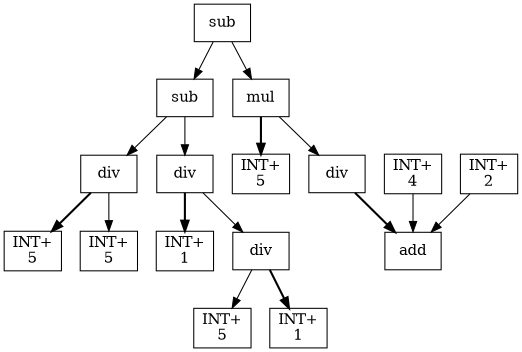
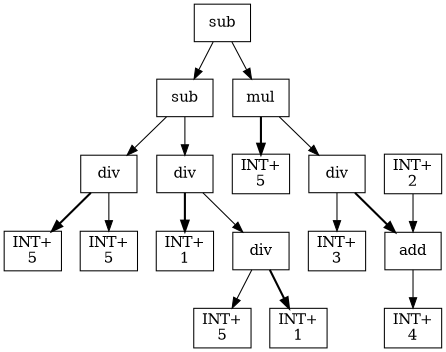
edge "INT+ 4" -> "add": reversed
node "INT+ 3": added
